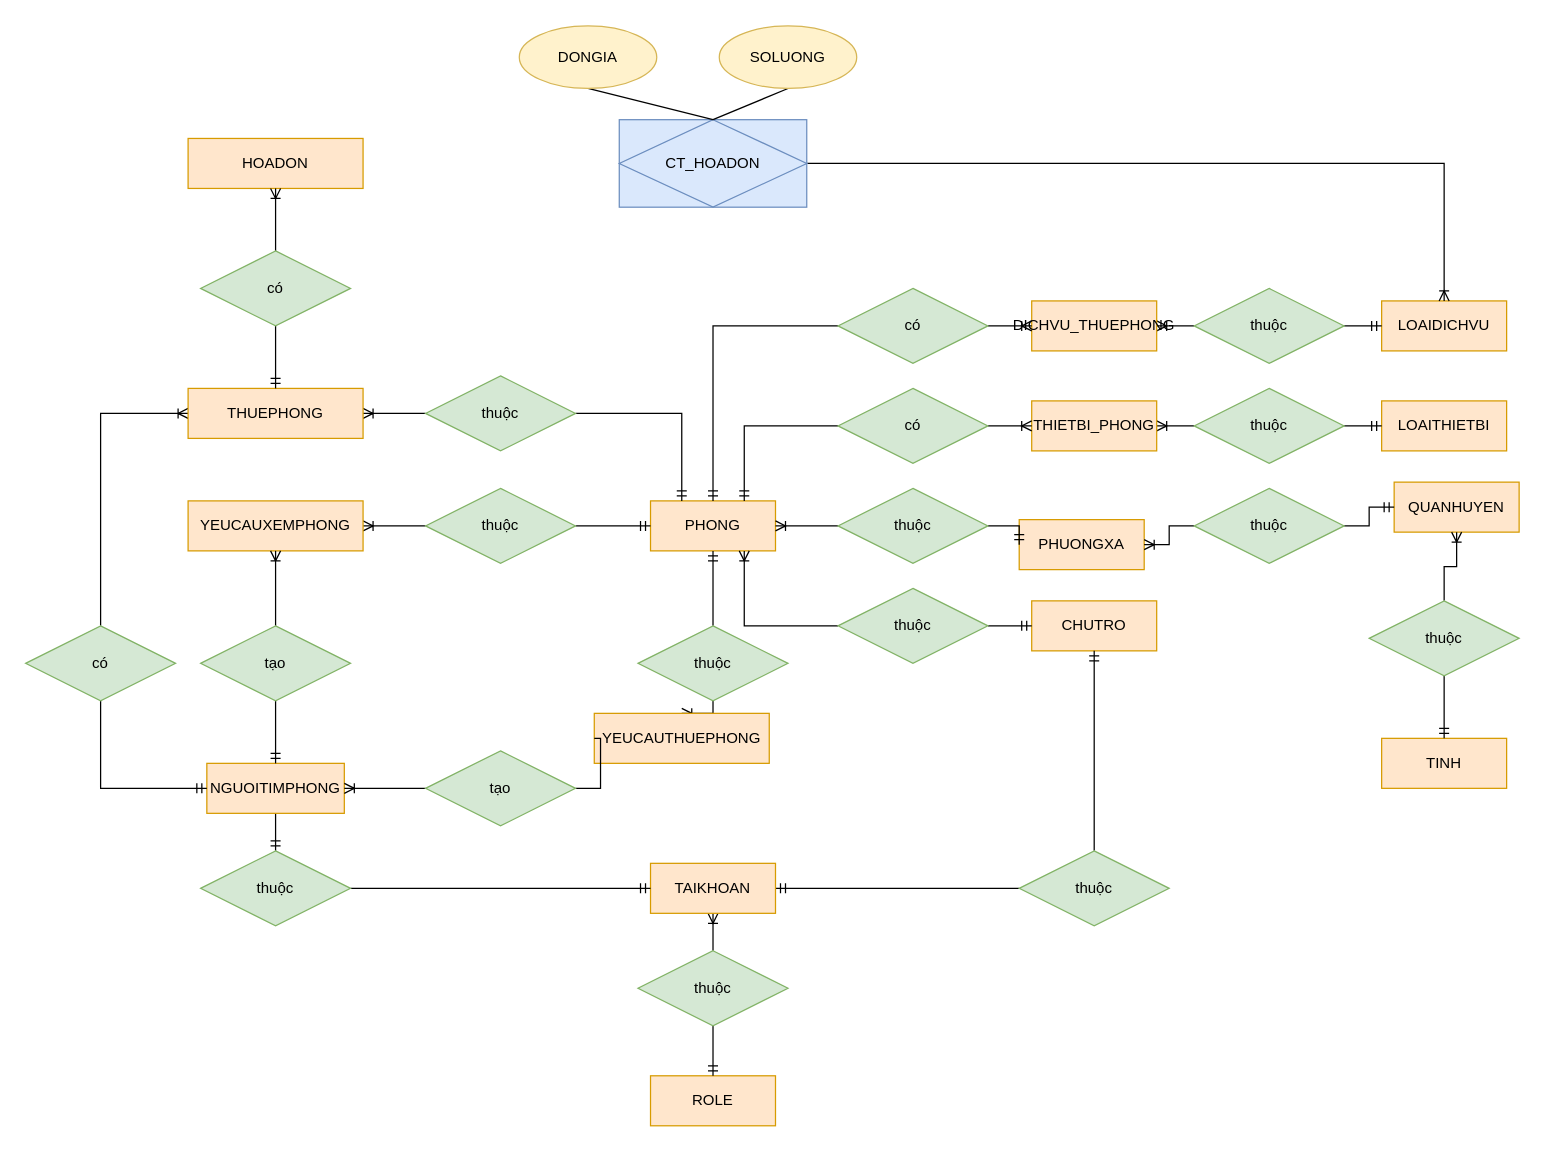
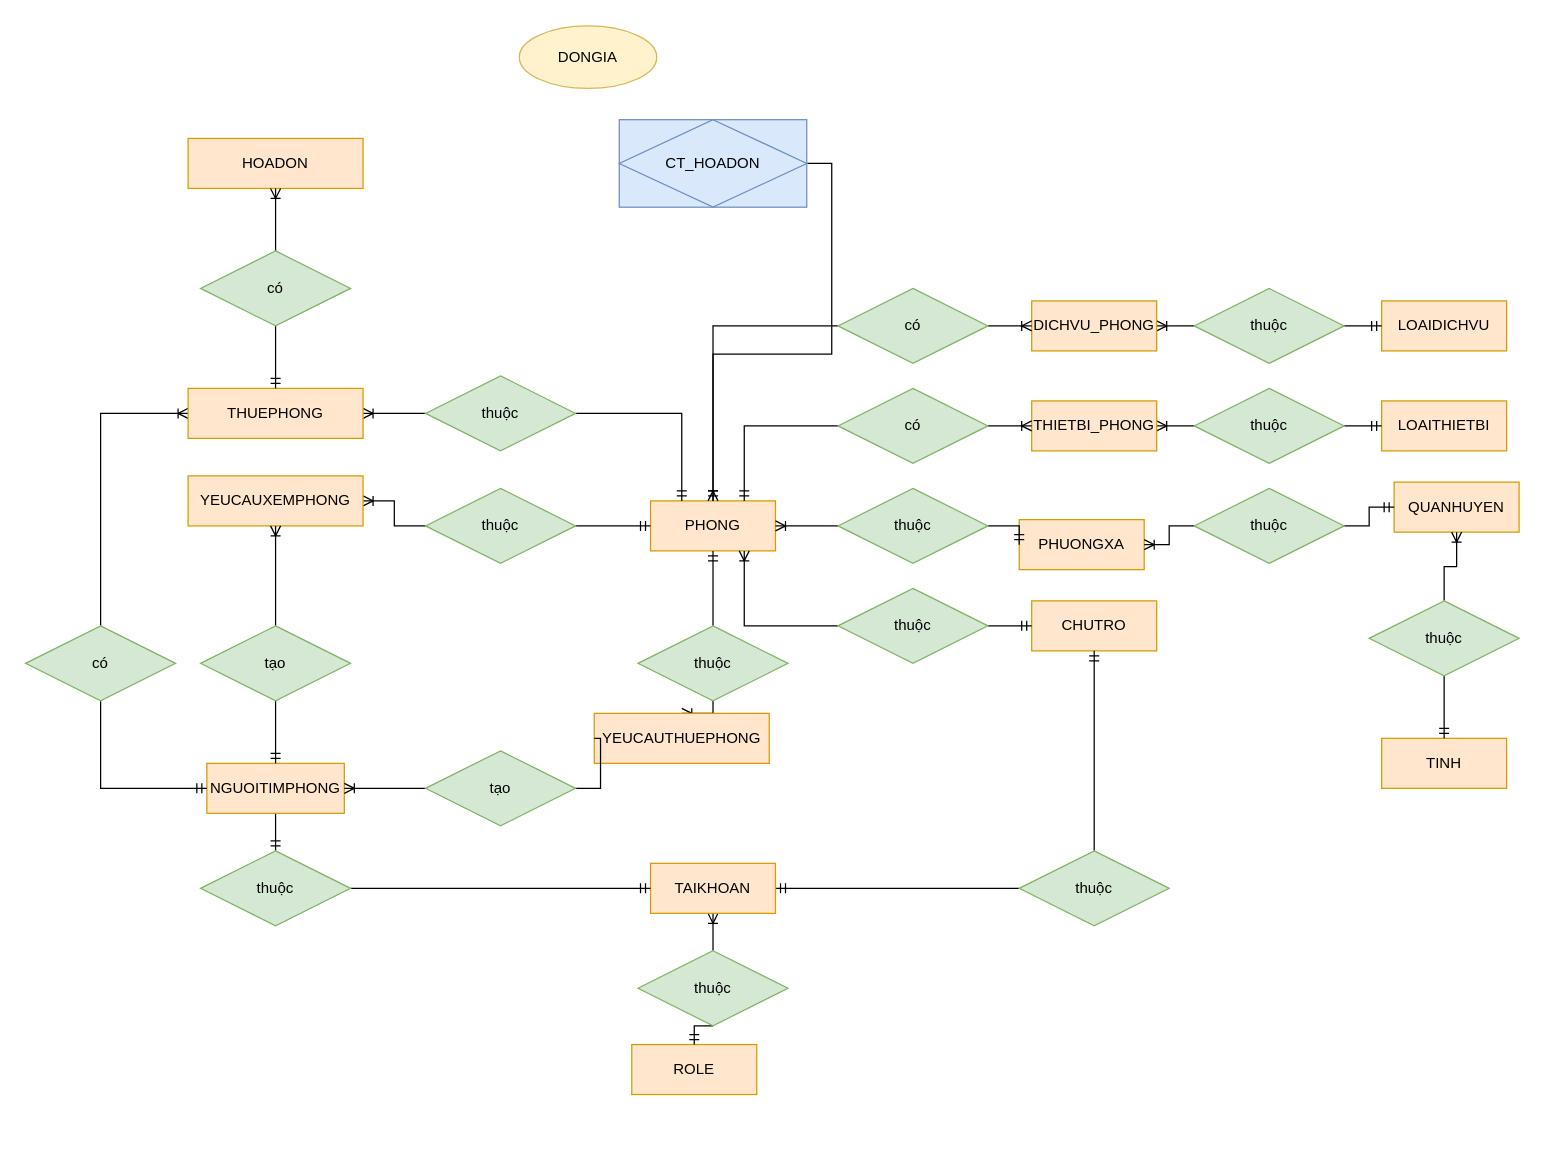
node "SOLUONG": removed
edge "SOLUONG" -- "CT_HOADON": removed
edge "DONGIA" -- "CT_HOADON": removed
edge "CT_HOADON" -> "LOAIDICHVU": now "CT_HOADON" -> "PHONG"
node "DICHVU_THUEPHONG": label "DICHVU_THUEPHONG" -> "DICHVU_PHONG"
node "YEUCAUXEMPHONG": moved (276, 526) -> (276, 501)
node "ROLE": moved (713, 1101) -> (694, 1069)
